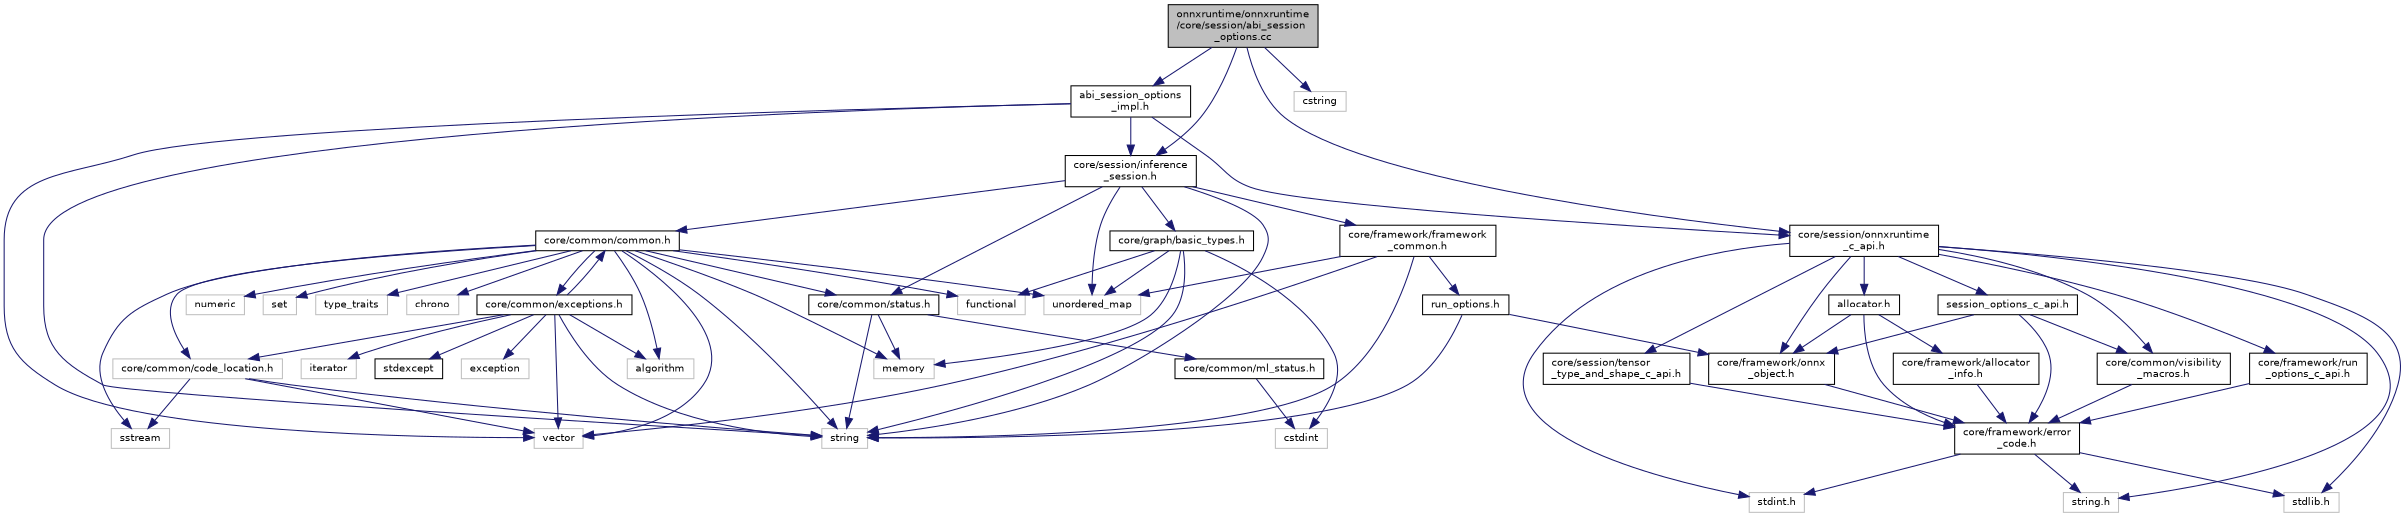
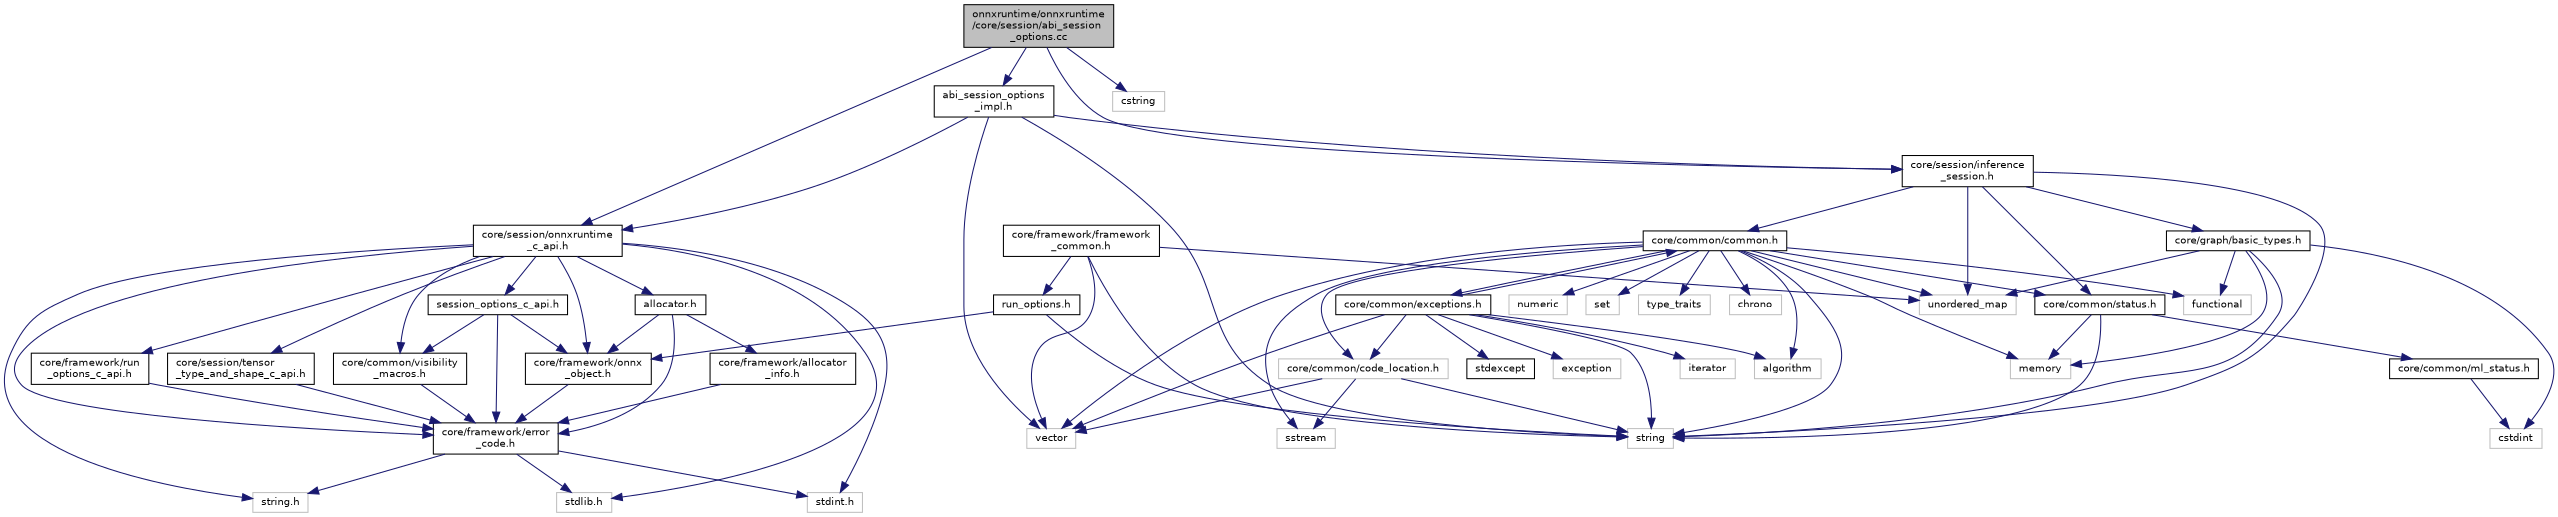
edge "core/session/inference _session.h" -> "core/framework/framework _common.h": removed
edge "core/session/onnxruntime _c_api.h" -> "core/framework/error _code.h": added
